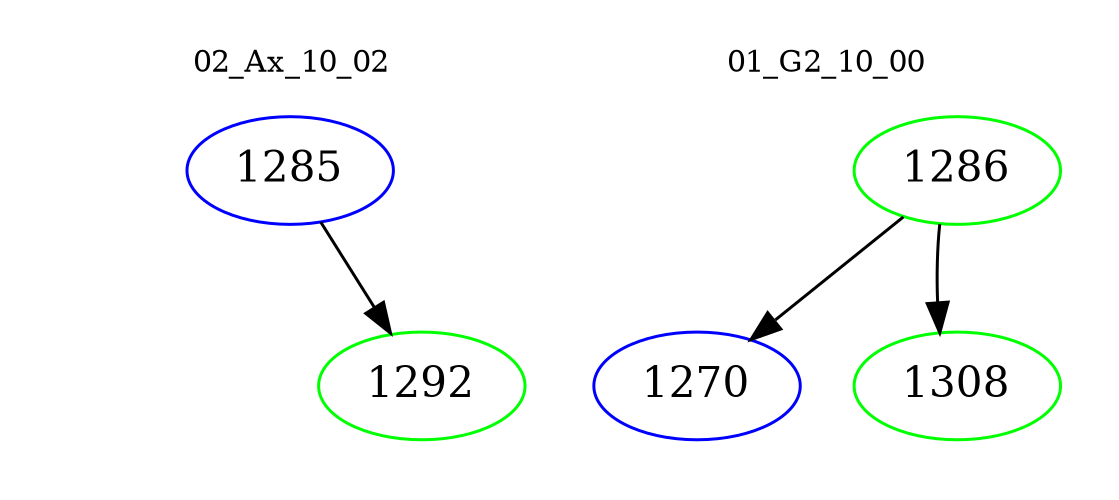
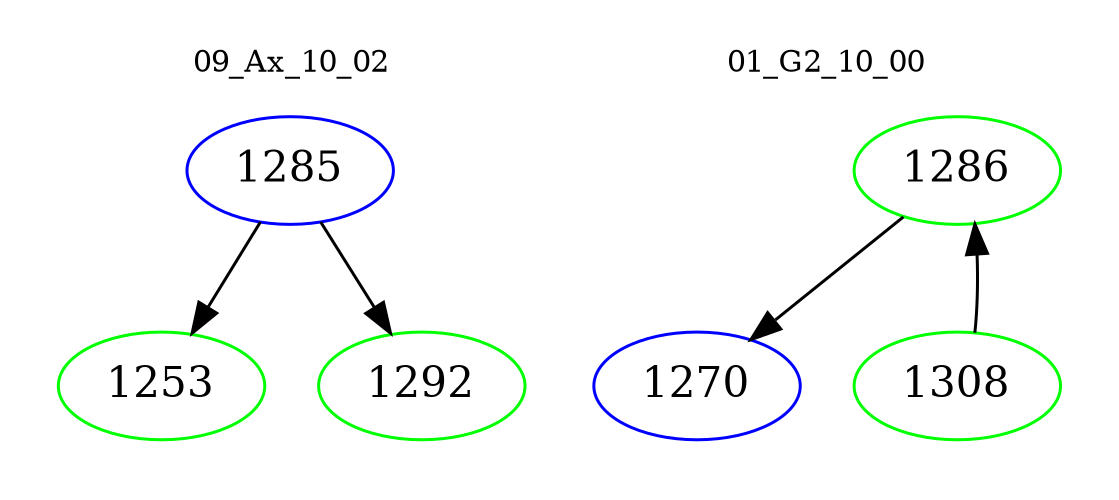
cluster "02_Ax_10_02": label "02_Ax_10_02" -> "09_Ax_10_02"
edge "1286" -> "1308": reversed
node "1253": added
